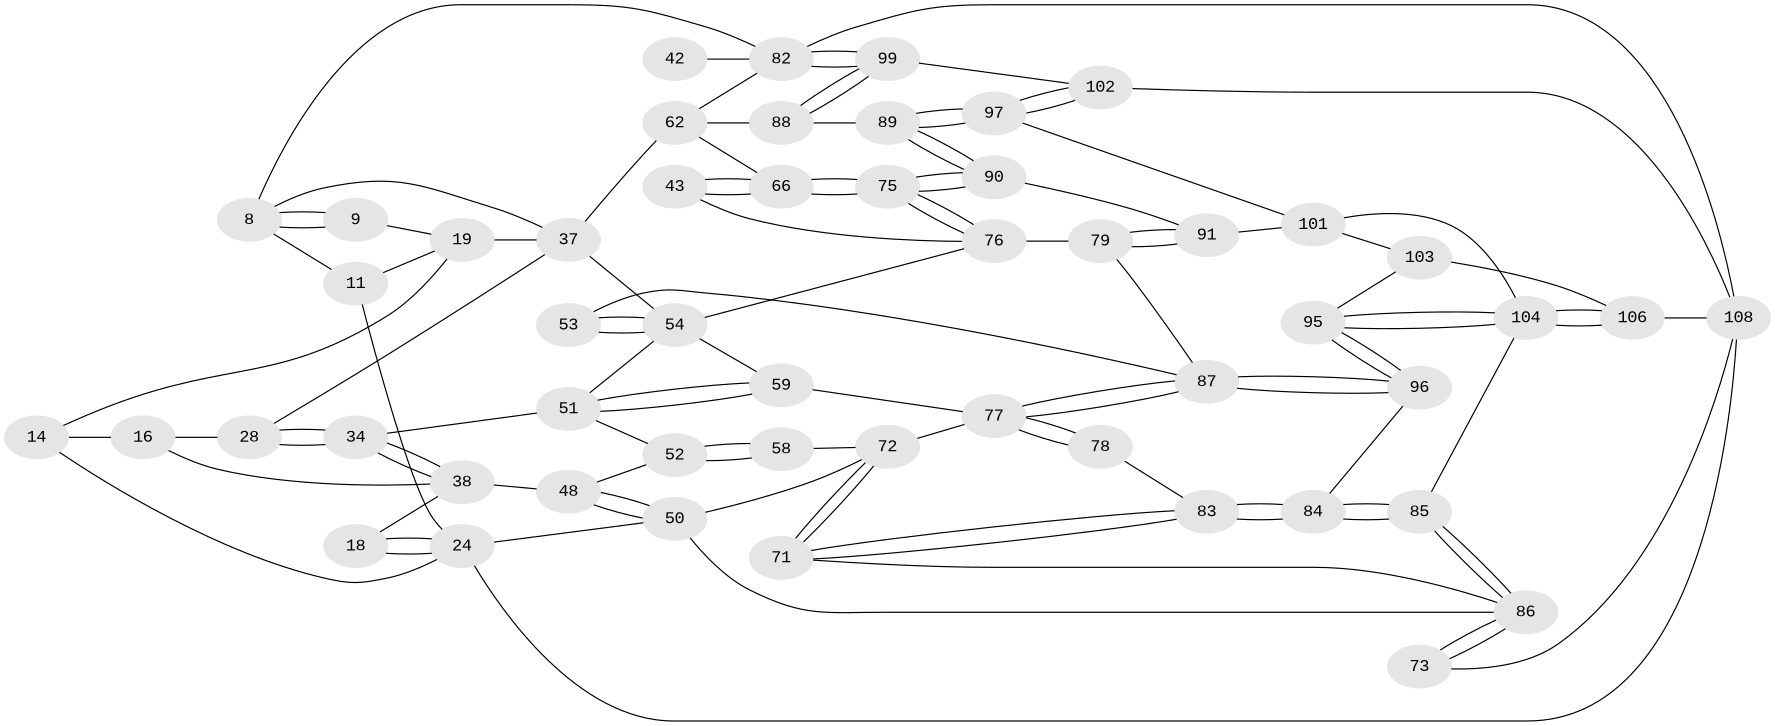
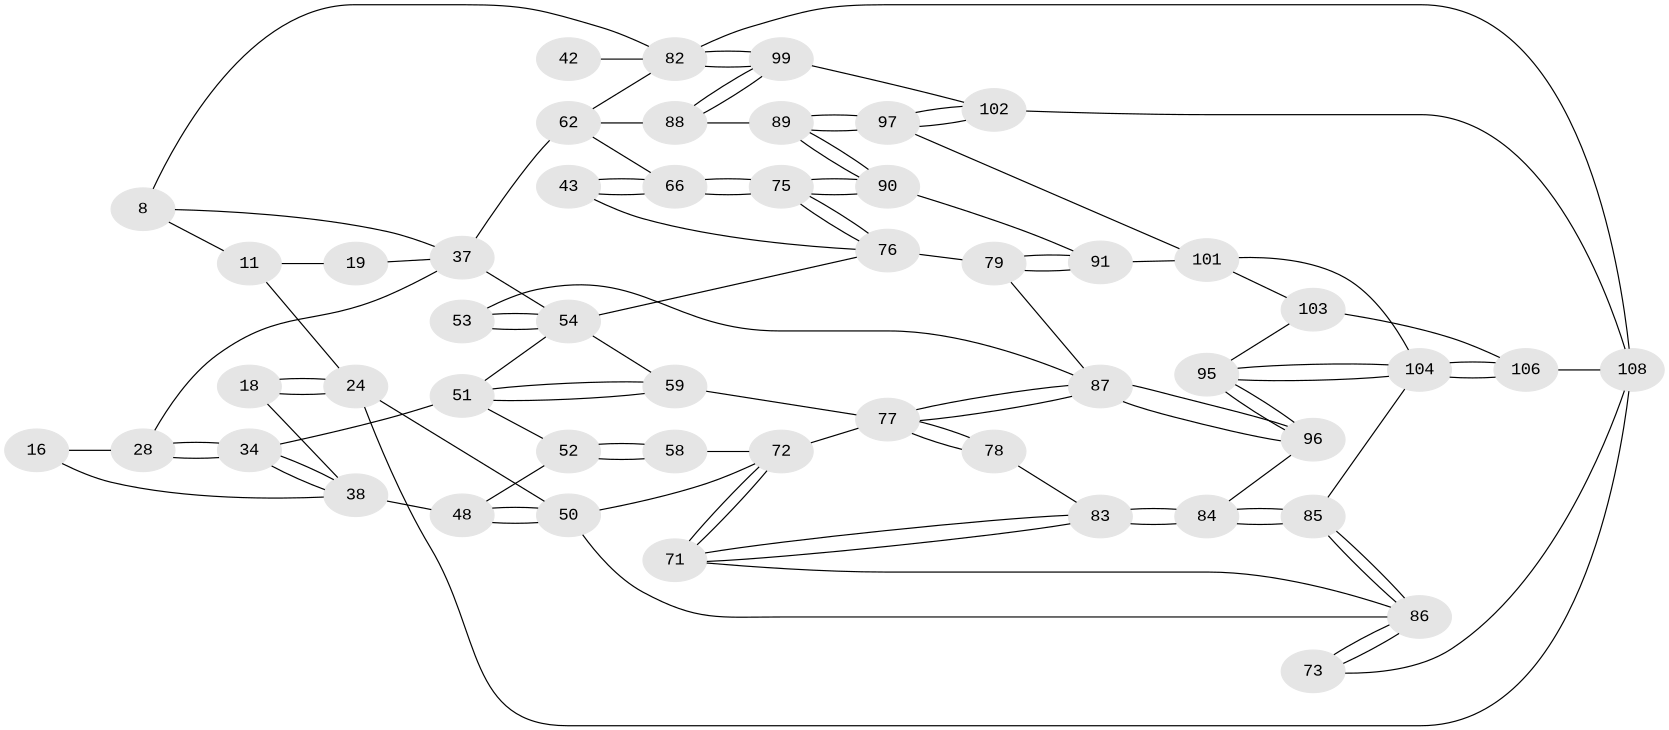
node "9": removed
node "14": removed
